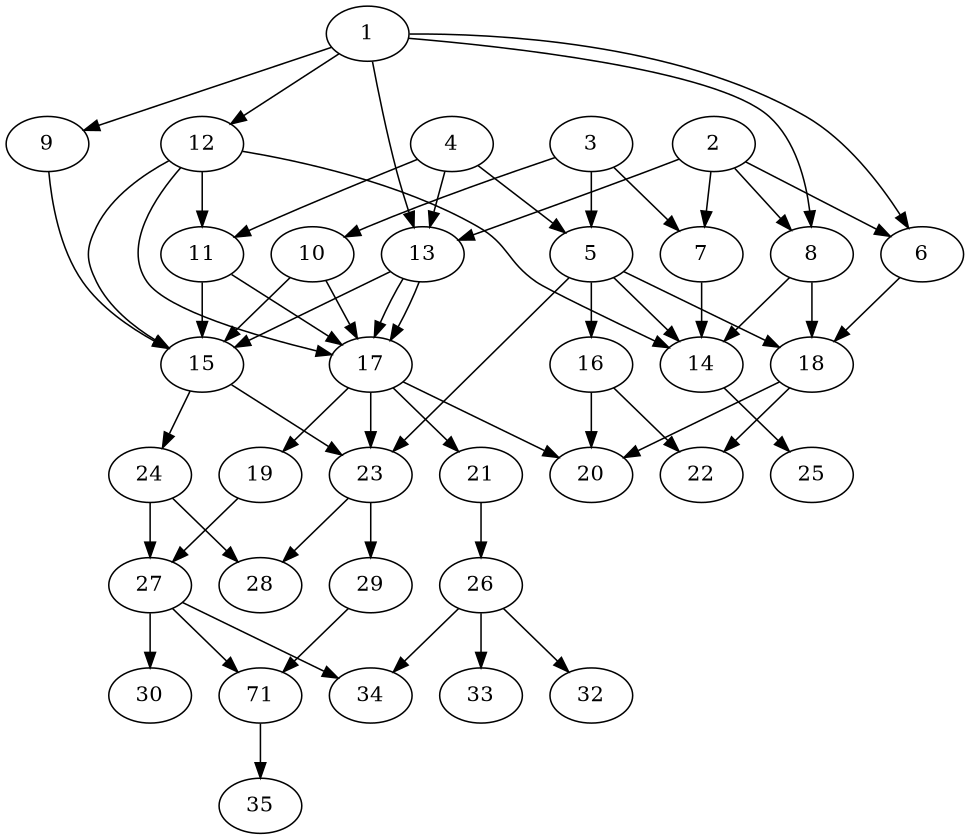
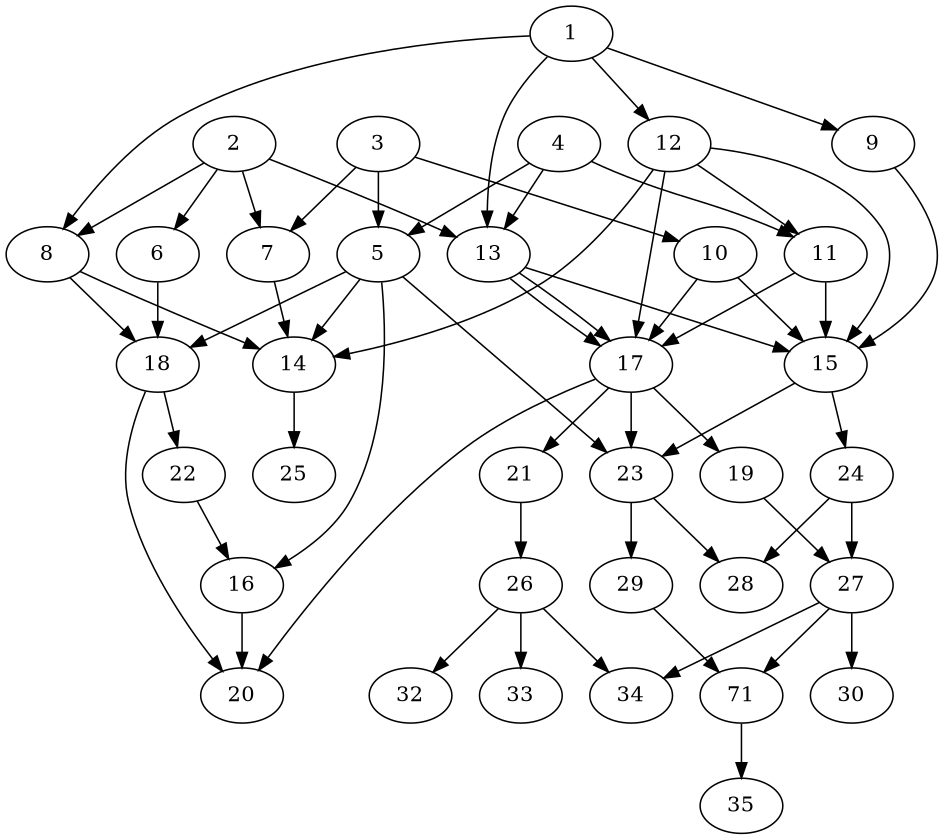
edge "1" -> "6": removed
edge "16" -> "22": reversed
